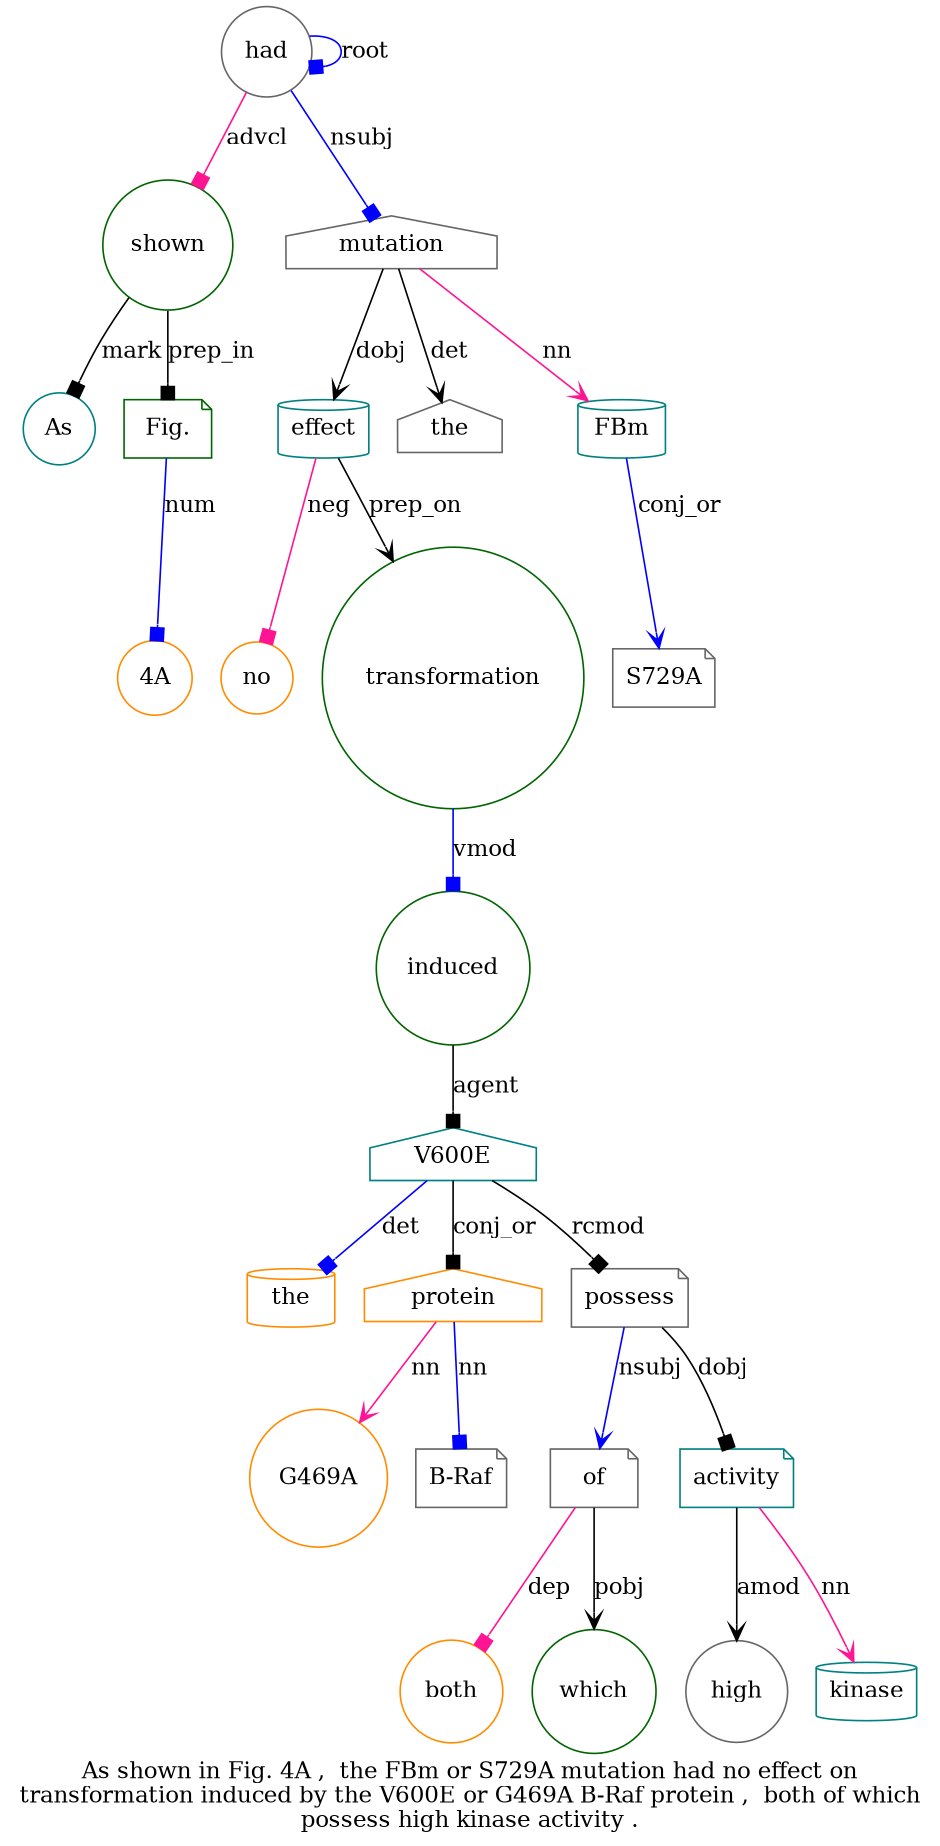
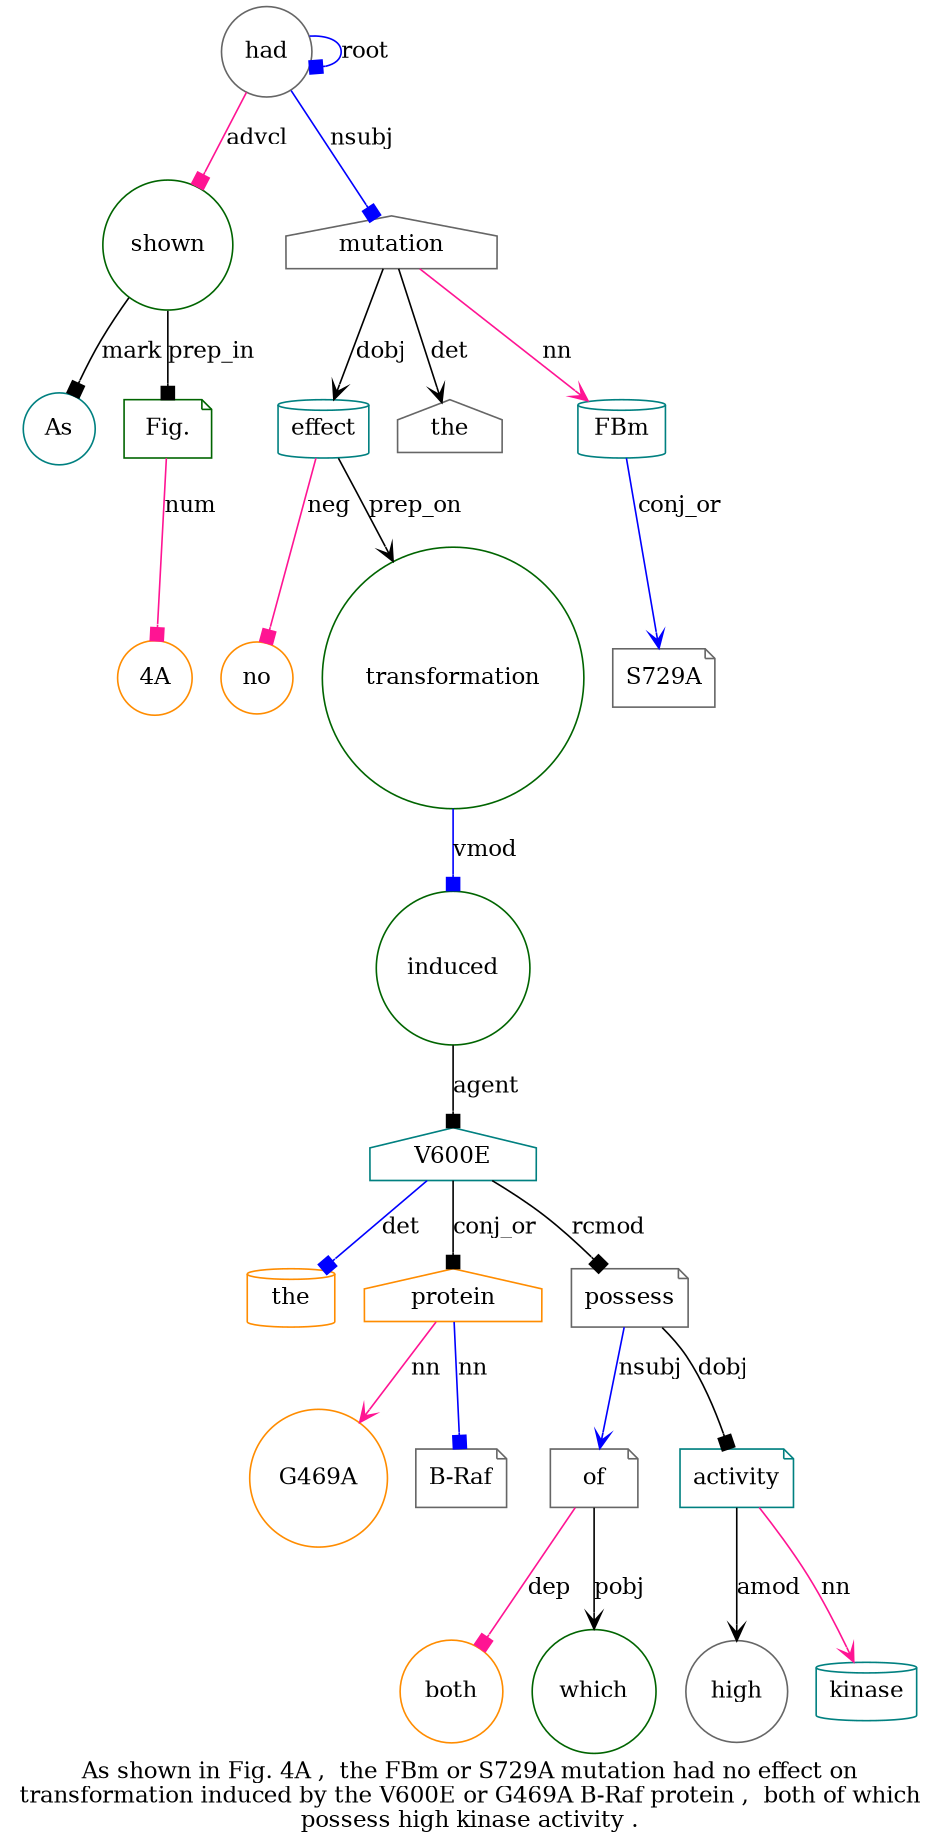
edge "Fig." -> "4A": color blue -> deeppink
